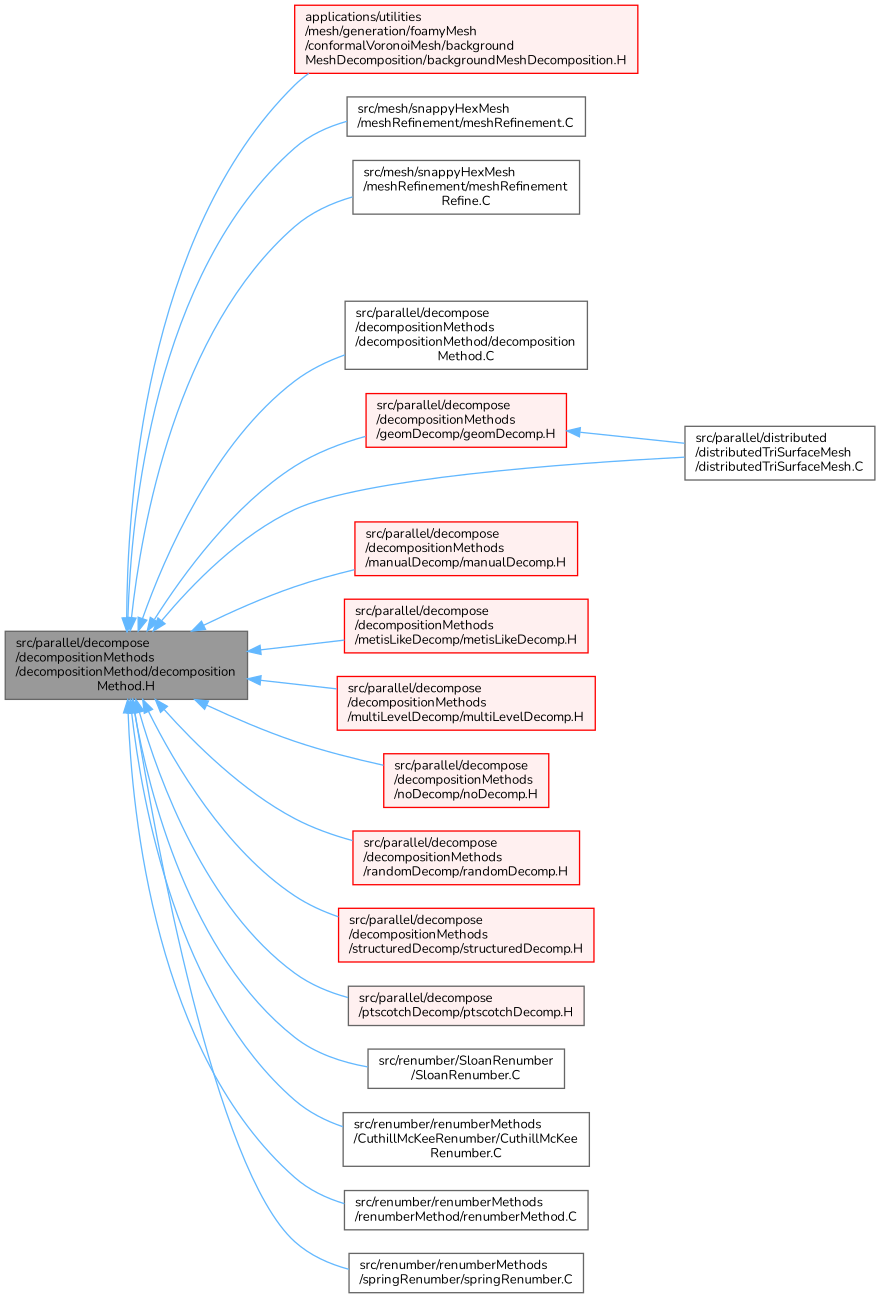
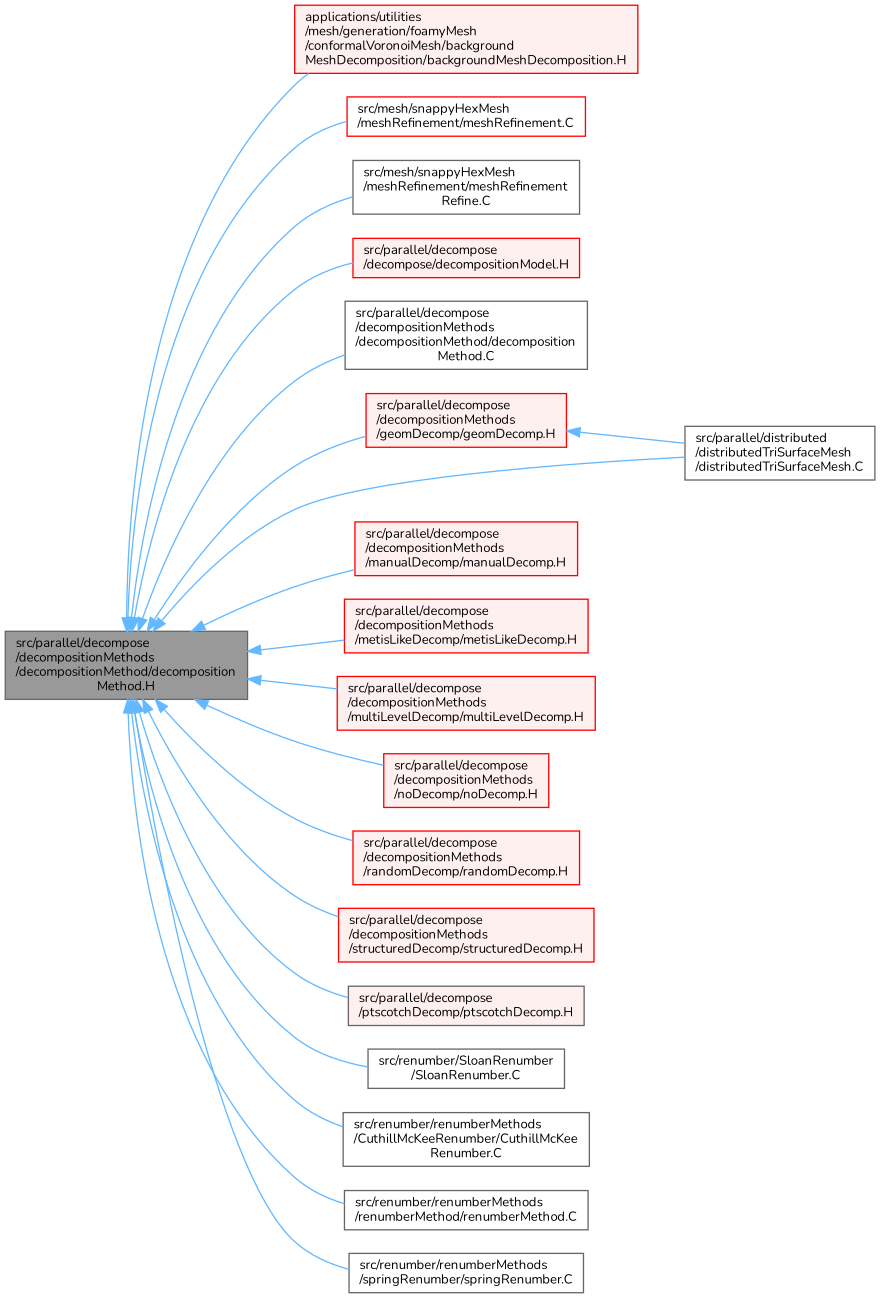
node "src/mesh/snappyHexMesh /meshRefinement/meshRefinement.C": color grey40 -> red
node "src/parallel/decompose /decompose/decompositionModel.H": added
